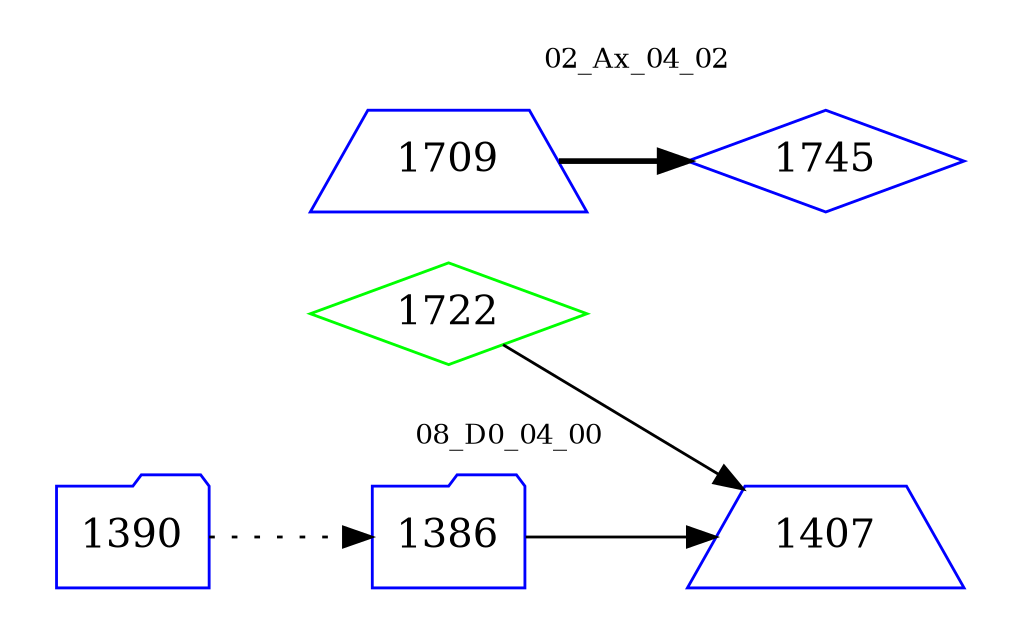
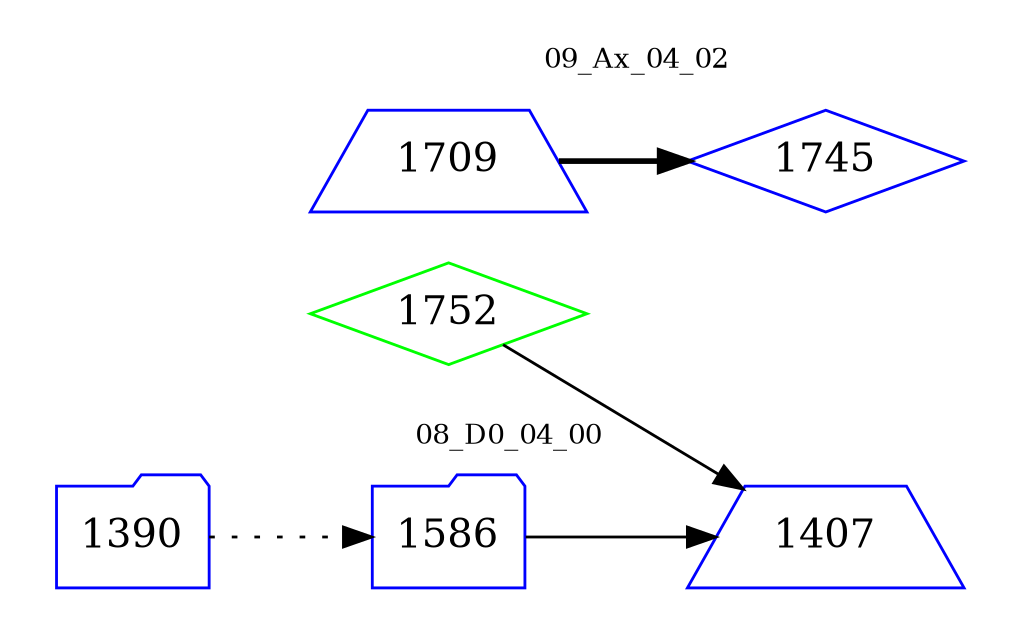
cluster "02_Ax_04_02": label "02_Ax_04_02" -> "09_Ax_04_02"
node "1722": label "1722" -> "1752"
node "1386": label "1386" -> "1586"
